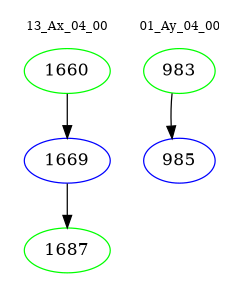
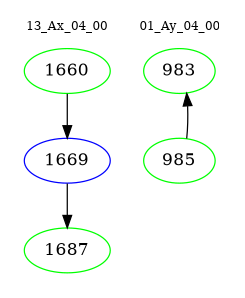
edge "983" -> "985": reversed
node "985": color blue -> green
